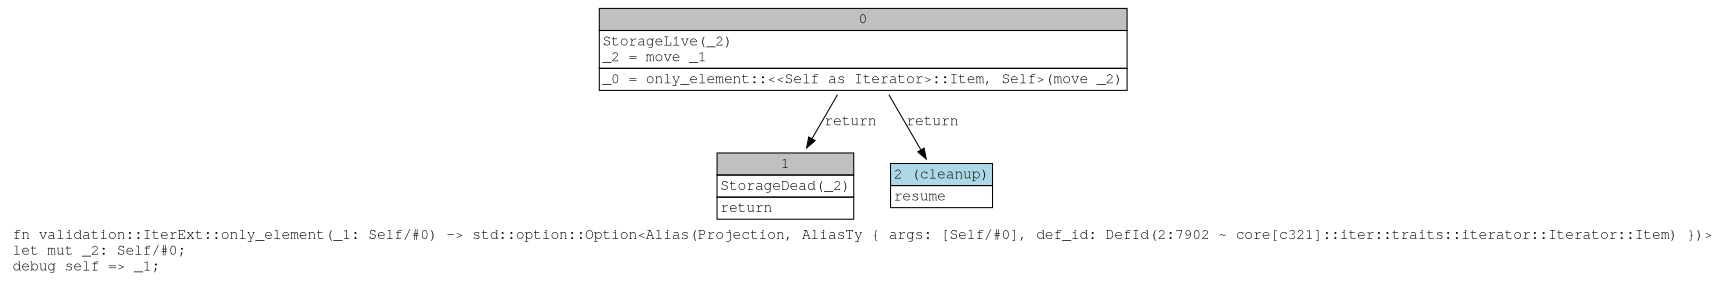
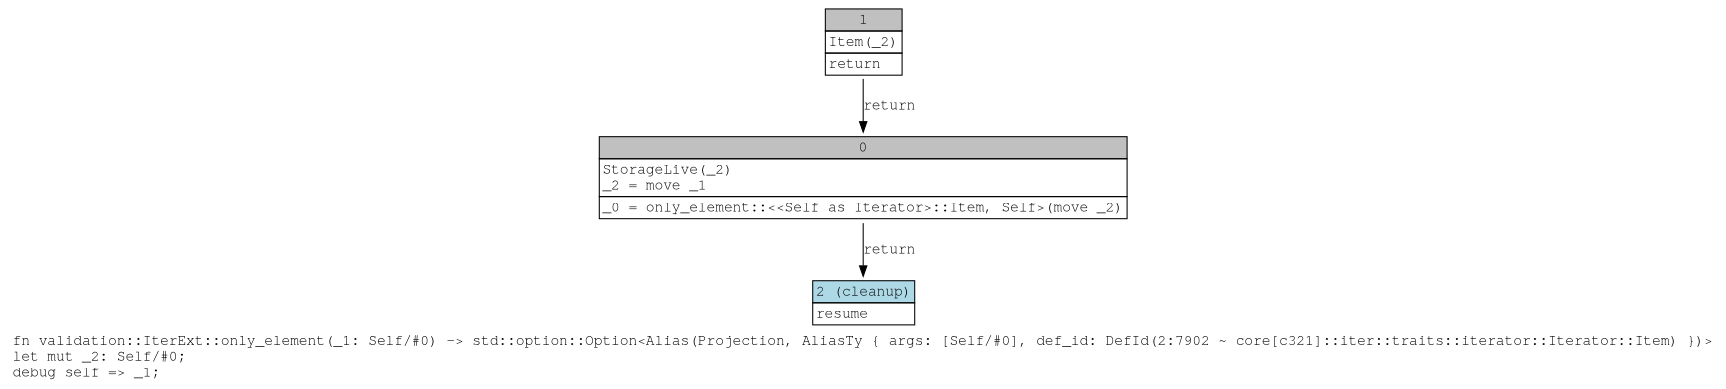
edge "0" -> "1": reversed
node "1": text "StorageDead(_2)" -> "Item(_2)"
